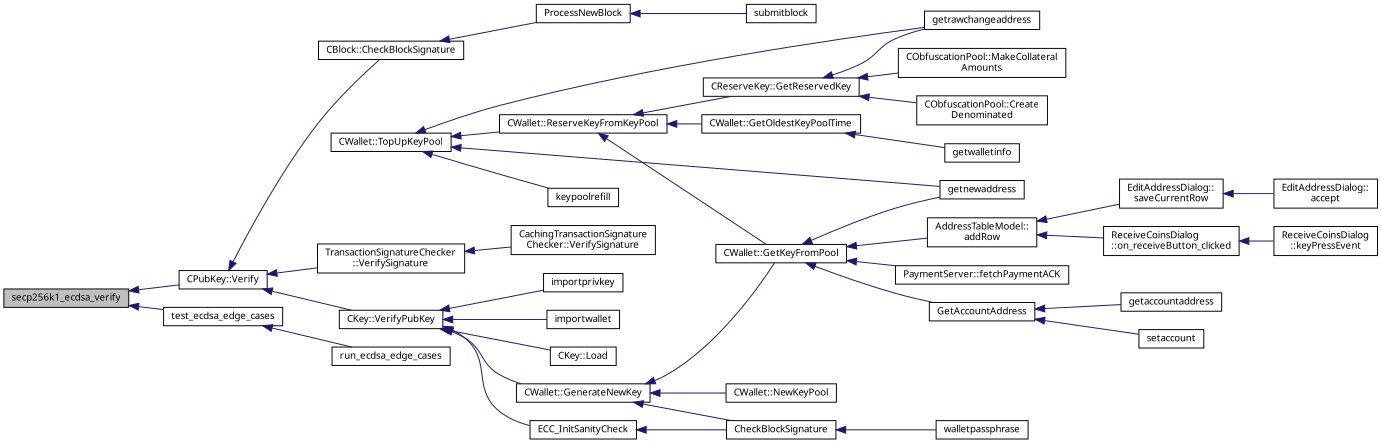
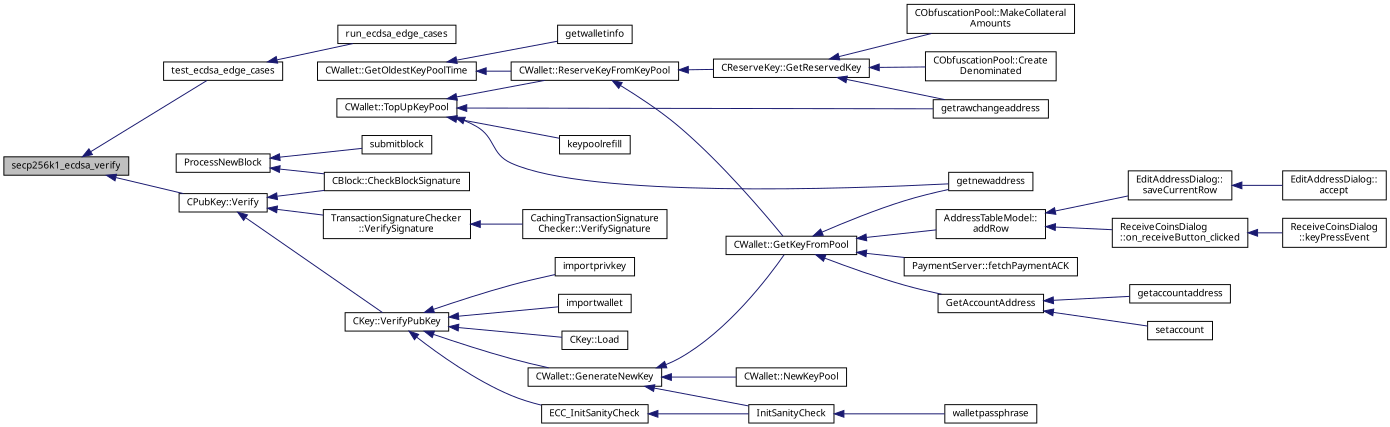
edge "ProcessNewBlock" -> "CBlock::CheckBlockSignature": reversed
edge "CWallet::GetOldestKeyPoolTime" -> "CWallet::ReserveKeyFromKeyPool": reversed
node "CheckBlockSignature": label "CheckBlockSignature" -> "InitSanityCheck"
